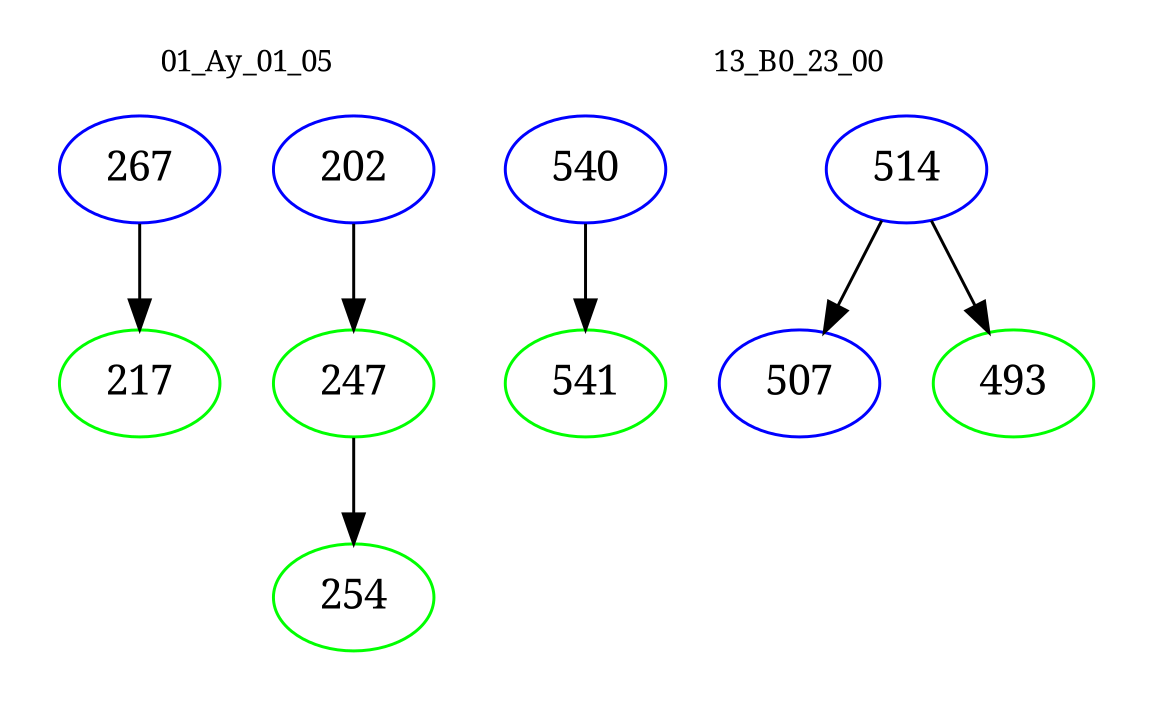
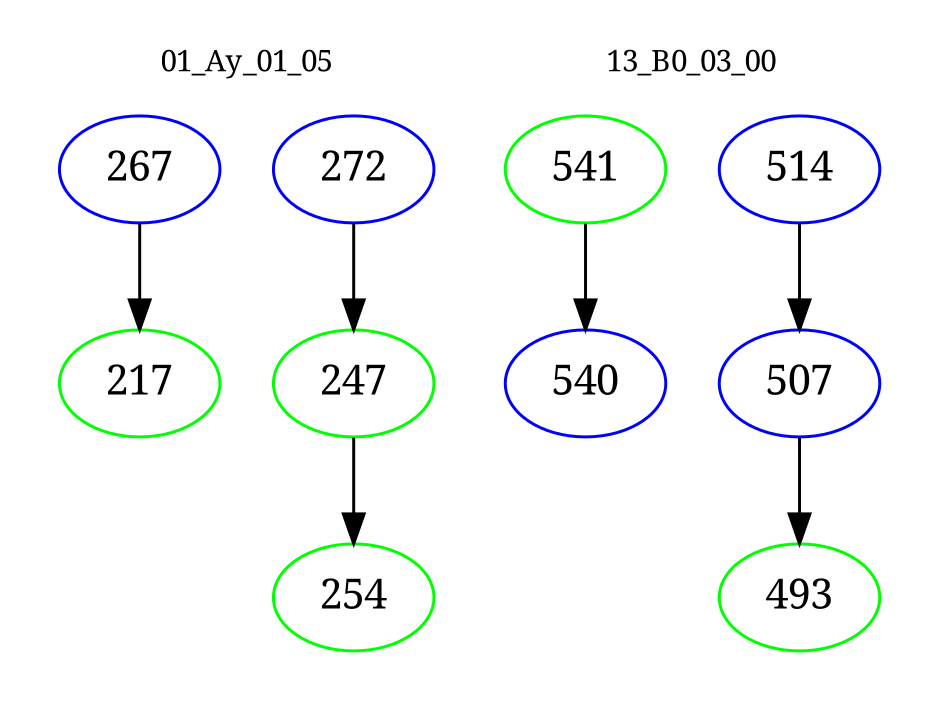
cluster "13_B0_23_00": label "13_B0_23_00" -> "13_B0_03_00"
node "202": label "202" -> "272"
edge "540" -> "541": reversed
edge "514" -> "493": now "507" -> "493"
